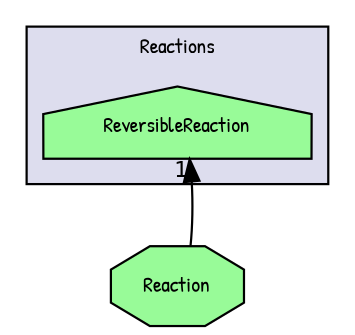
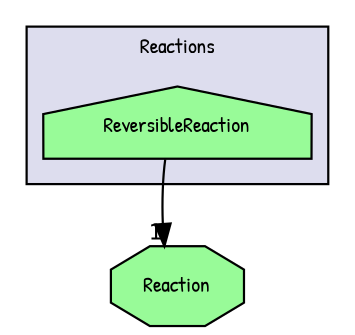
edge "Reaction" -> "ReversibleReaction": reversed
